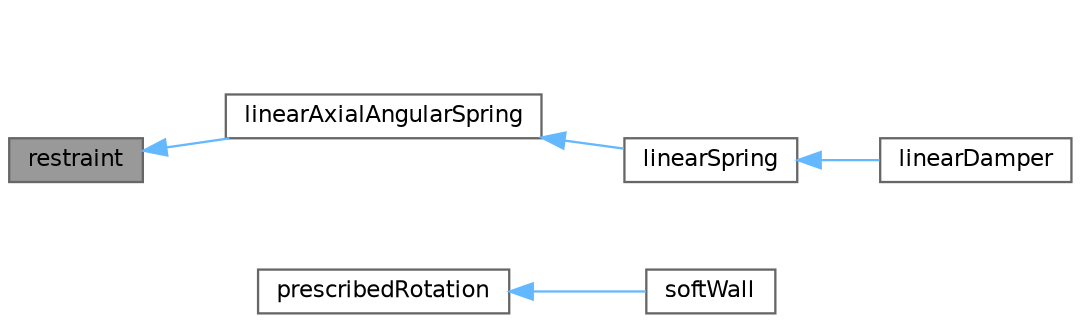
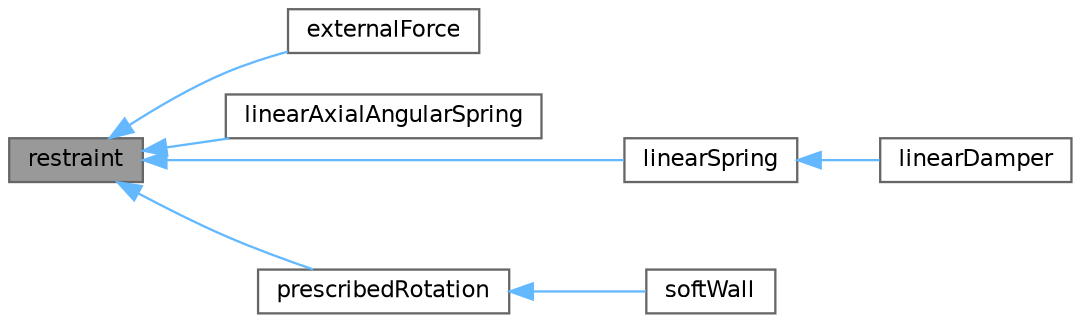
node "externalForce": added
edge "linearSpring" -> "linearAxialAngularSpring": now "linearSpring" -> "restraint"
edge "prescribedRotation" -> "restraint": added
